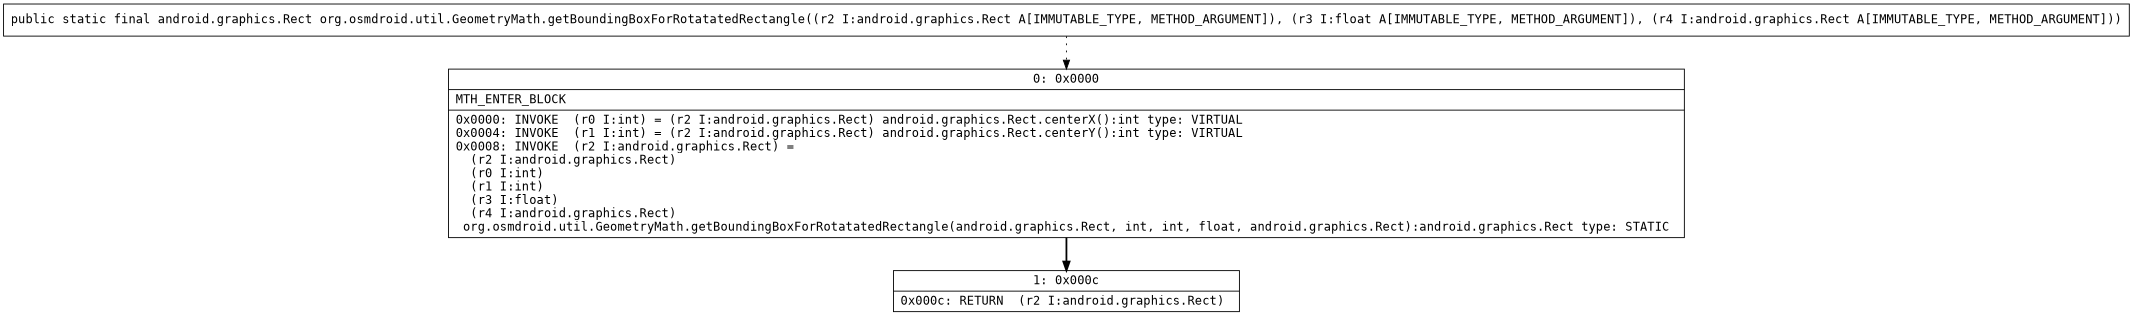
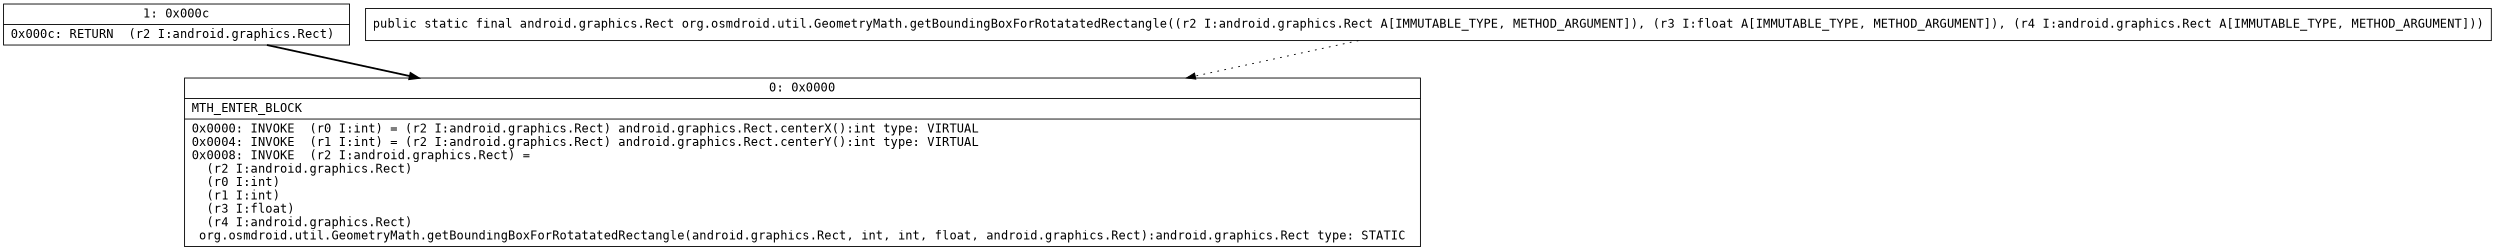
edge "0: 0x0000" -> "1: 0x000c": reversed
